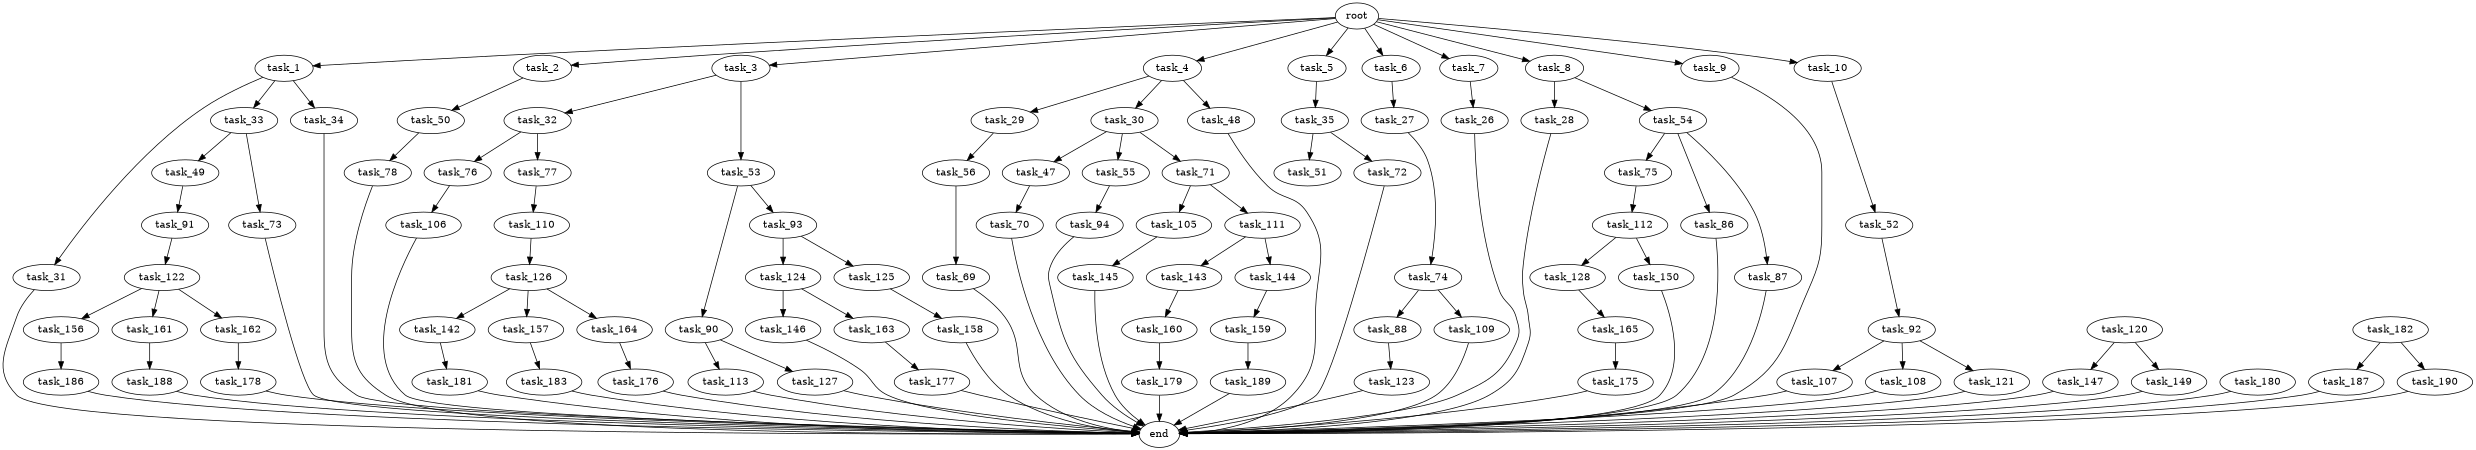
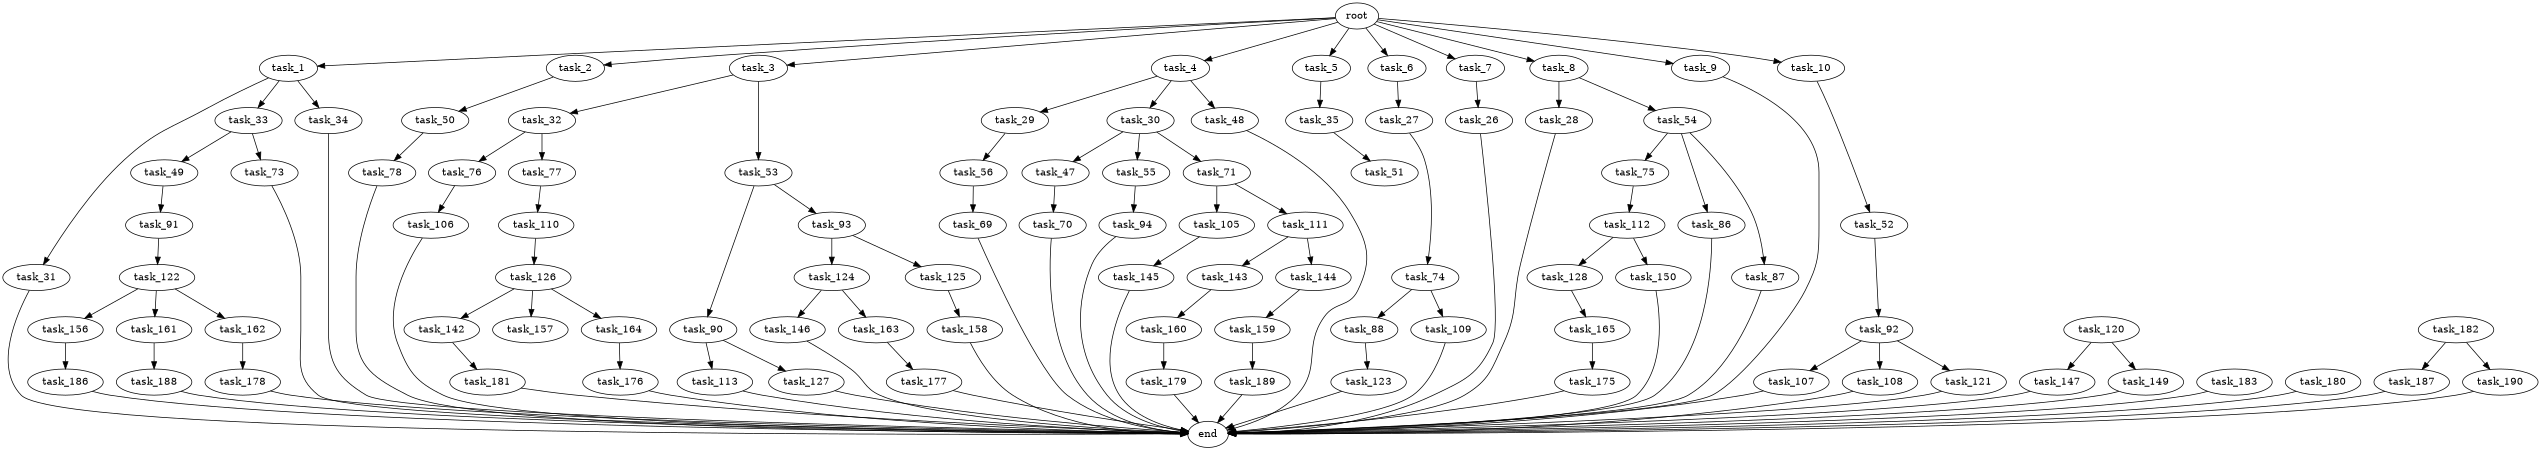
node "task_72": removed
edge "task_157" -> "task_183": removed
